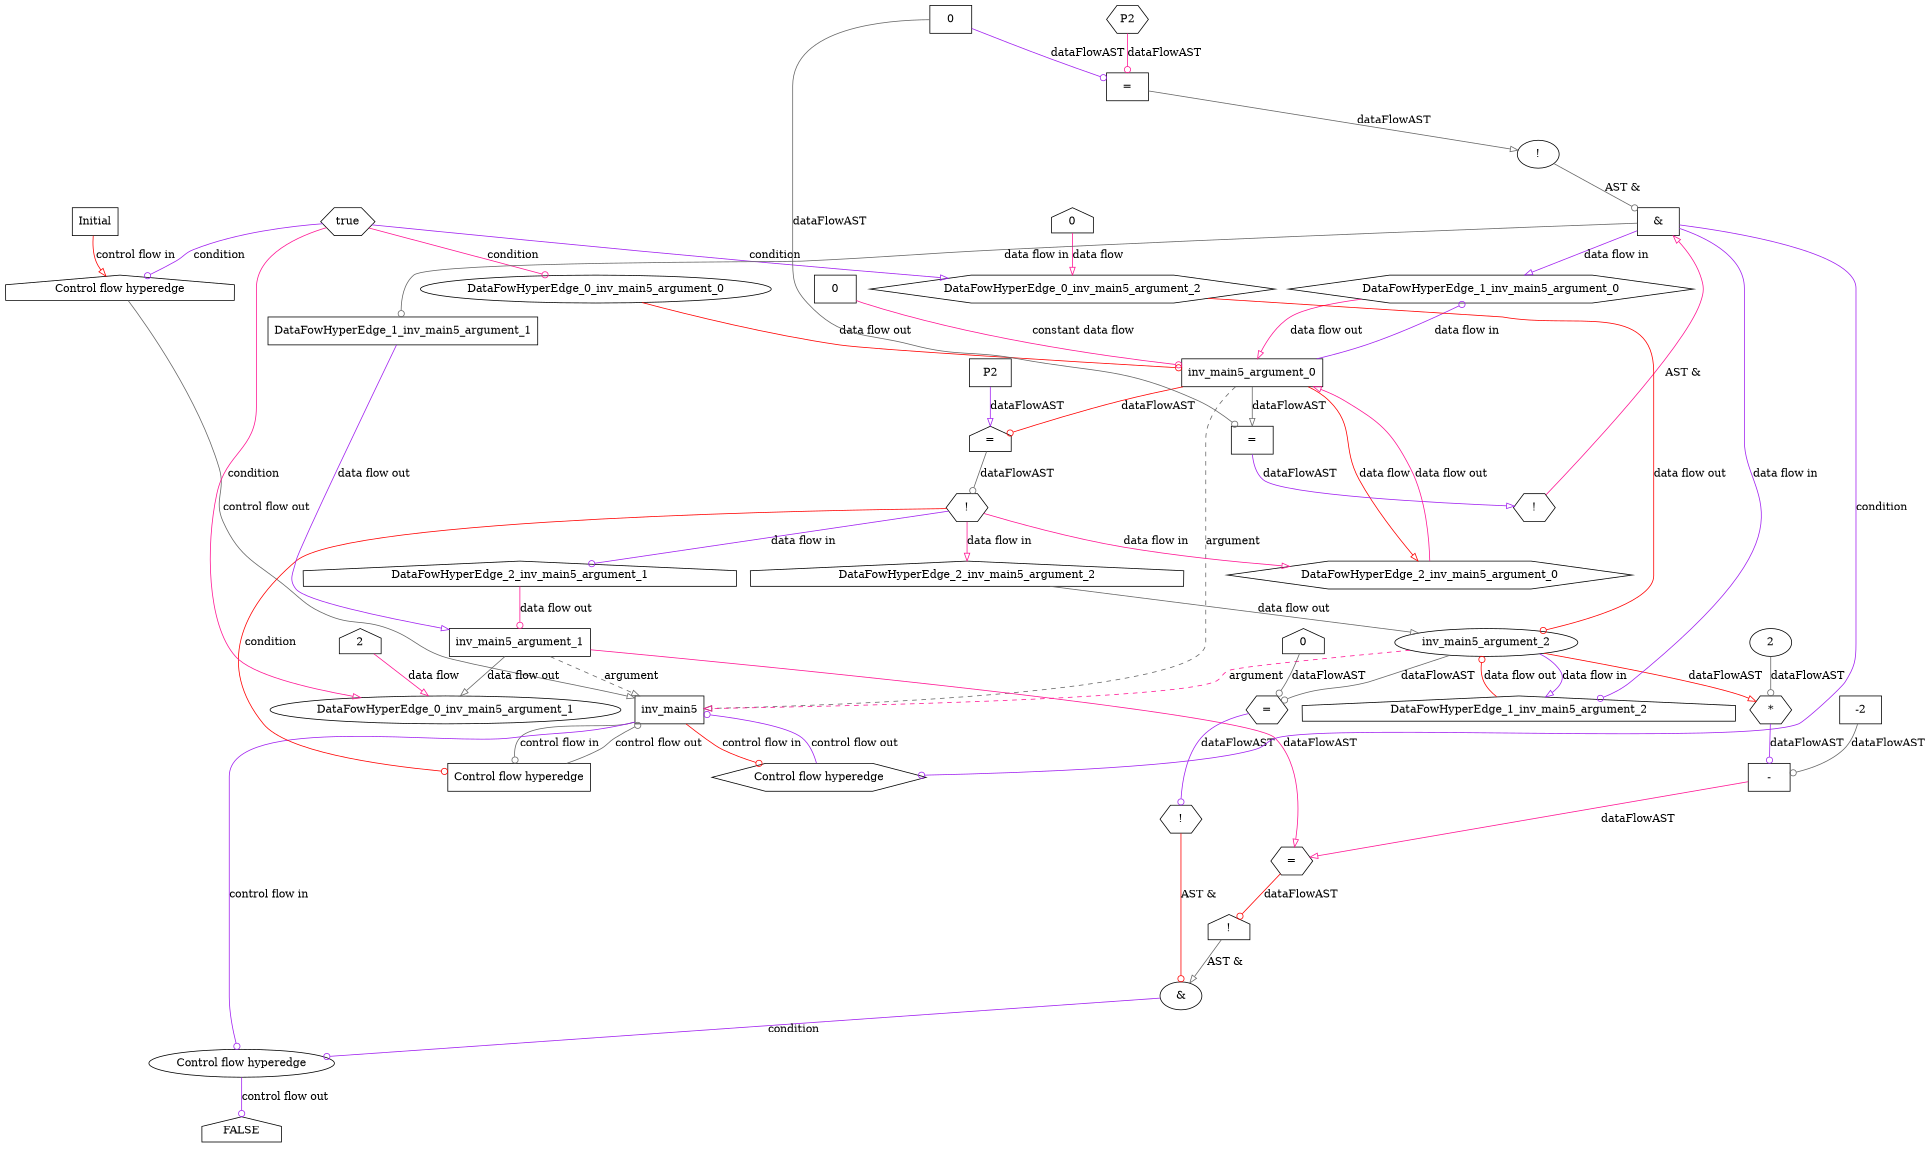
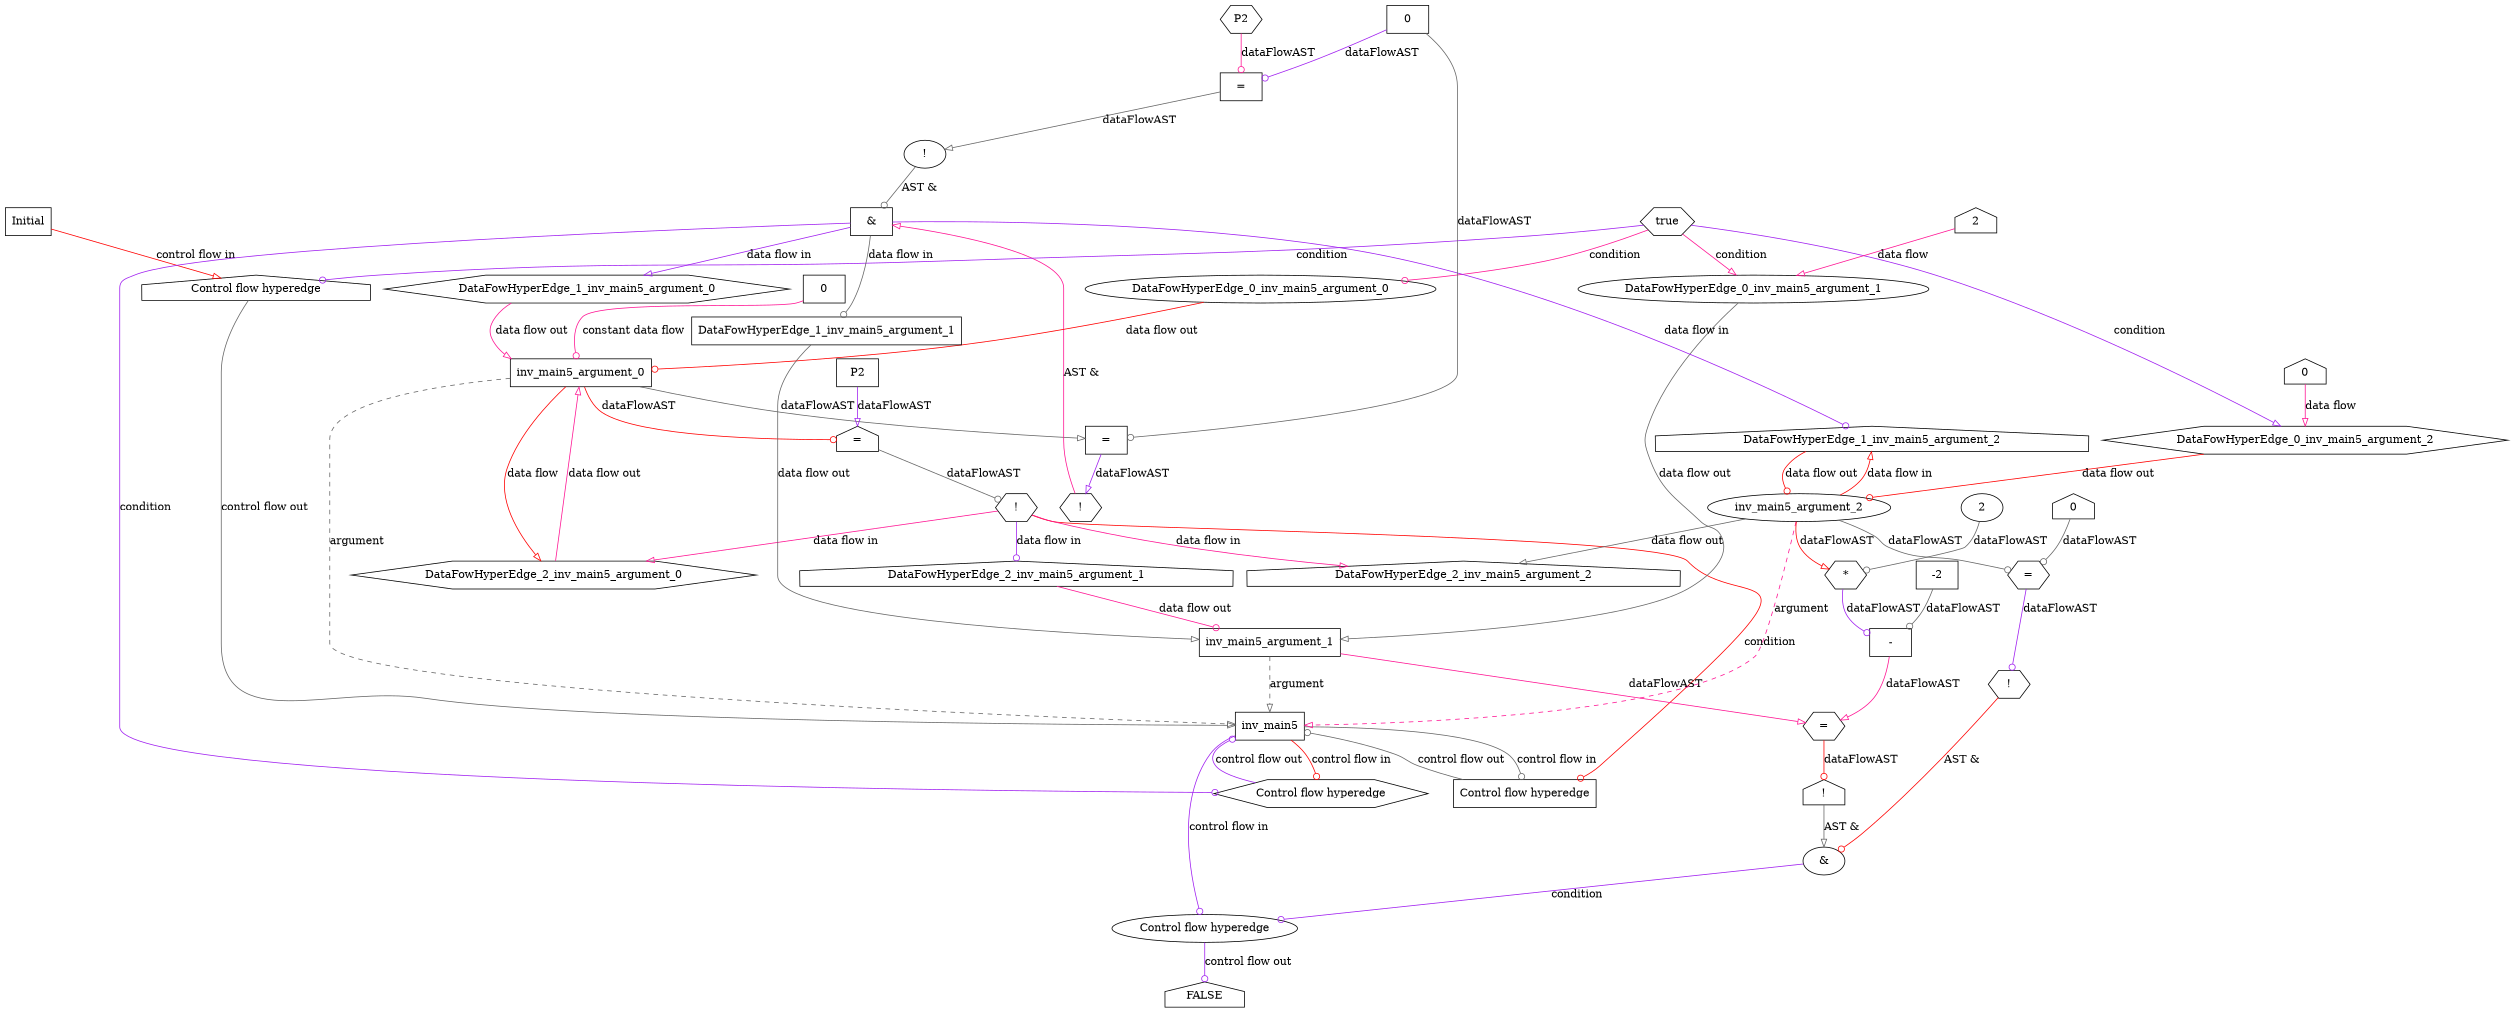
edge "inv_main5_argument_0" -> "DataFowHyperEdge_1_inv_main5_argument_0": removed, label "data flow in"
edge "DataFowHyperEdge_1_inv_main5_argument_1" -> "inv_main5_argument_1": color purple -> gray40
edge "DataFowHyperEdge_2_inv_main5_argument_2" -> "inv_main5_argument_2": reversed
edge "inv_main5_argument_2" -> "DataFowHyperEdge_1_inv_main5_argument_2": color purple -> red
edge "inv_main5_argument_1" -> "DataFowHyperEdge_0_inv_main5_argument_1": reversed
